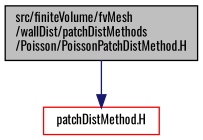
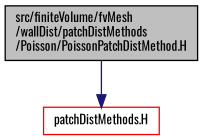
node "patchDistMethod.H": label "patchDistMethod.H" -> "patchDistMethods.H"
